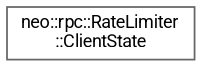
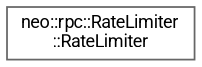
node "neo::rpc::RateLimiter ::ClientState": label "neo::rpc::RateLimiter ::ClientState" -> "neo::rpc::RateLimiter ::RateLimiter"
